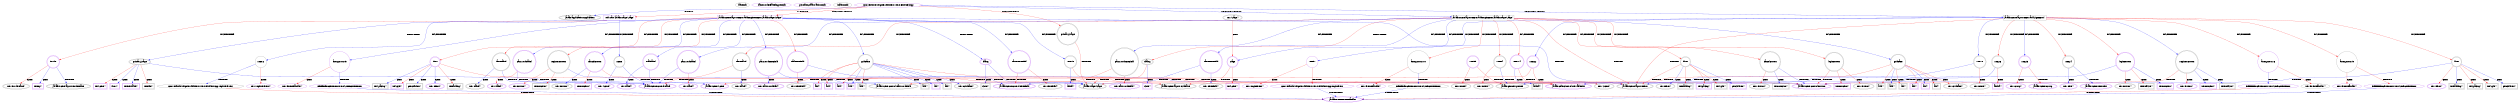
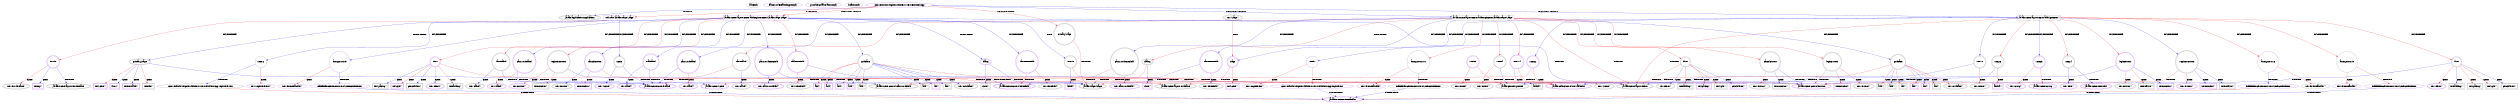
edge "javafx.scene.layout.HBox addRegisterHBox(javafx.stage.Stage)" -> "VAR79": label "INSTANTIATE" -> "TYPE"
edge "mailTextField" -> "javafx.scene.control.TextField": label "OF_TYPE" -> "OF_IMPLEMENT"
